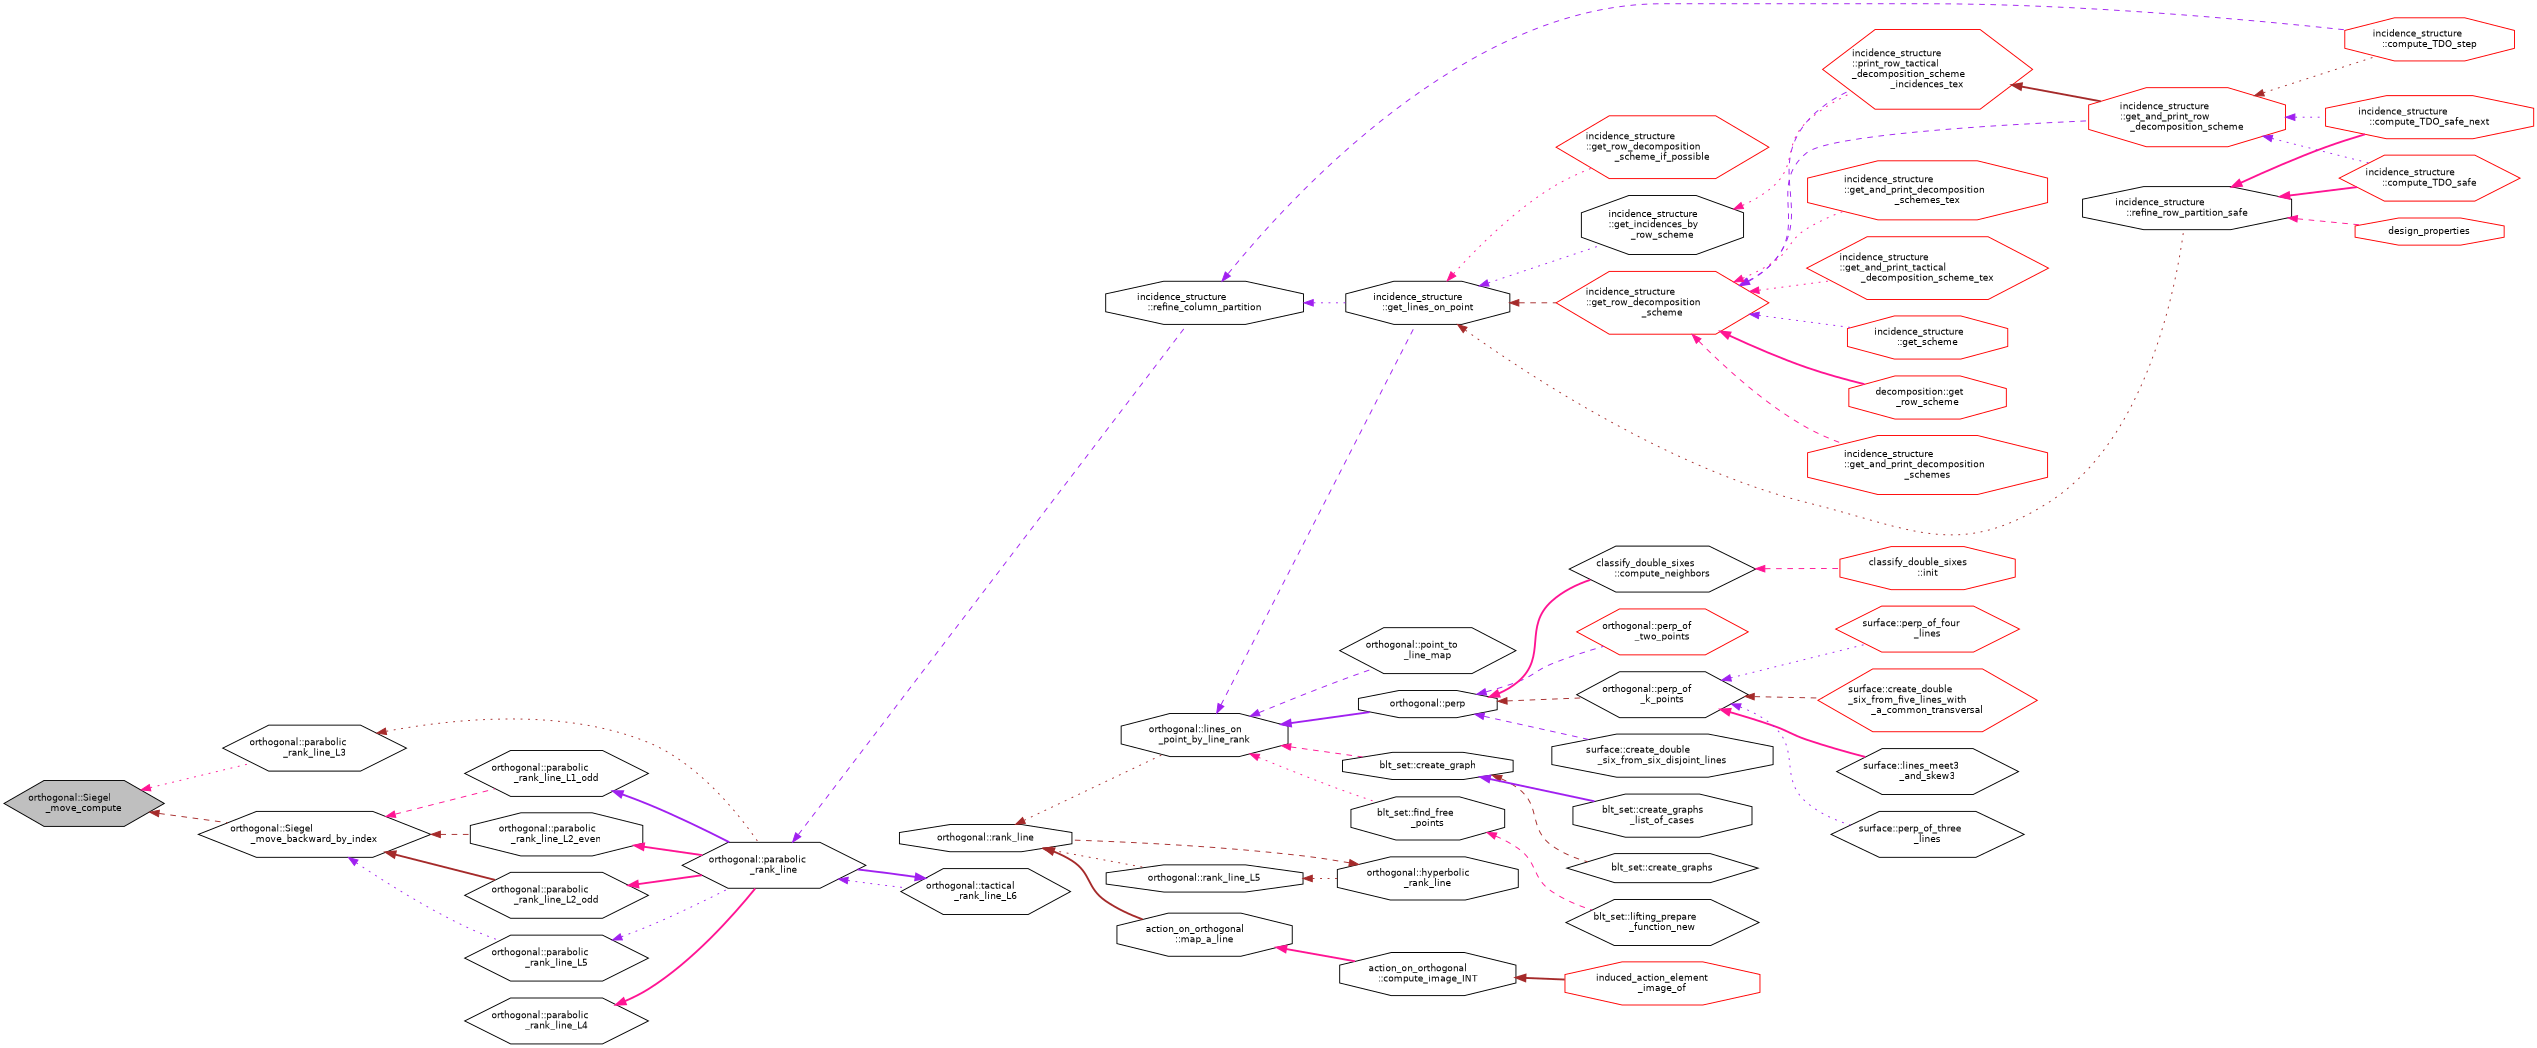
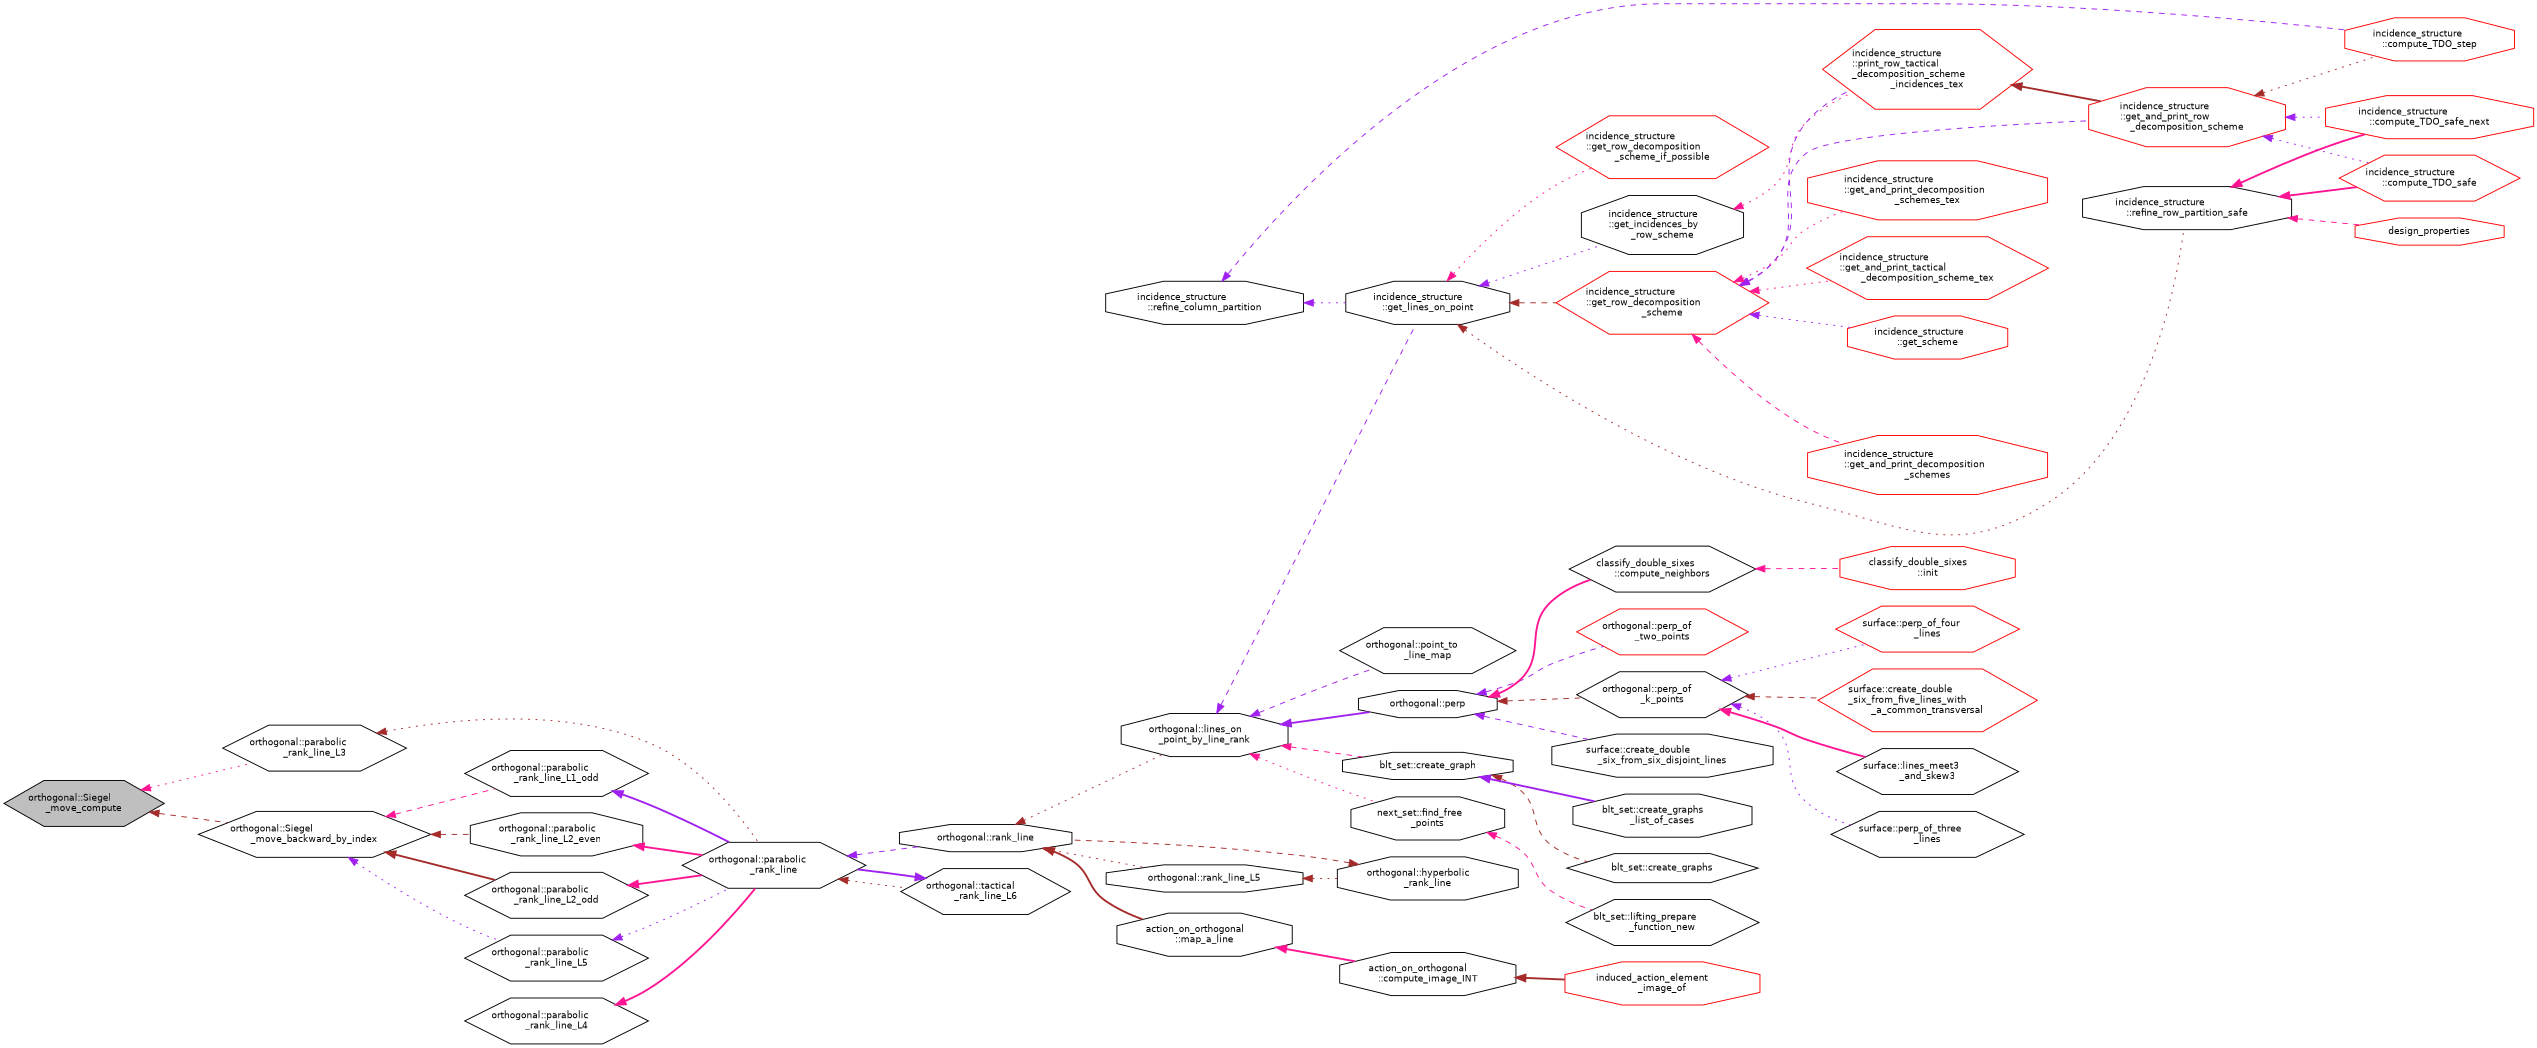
node "decomposition::get _row_scheme": removed
edge "incidence_structure ::refine_column_partition" -> "orthogonal::parabolic _rank_line": now "orthogonal::rank_line" -> "orthogonal::parabolic _rank_line"
node "blt_set::find_free _points": label "blt_set::find_free _points" -> "next_set::find_free _points"
edge "orthogonal::tactical _rank_line_L6" -> "orthogonal::parabolic _rank_line": color purple -> brown
